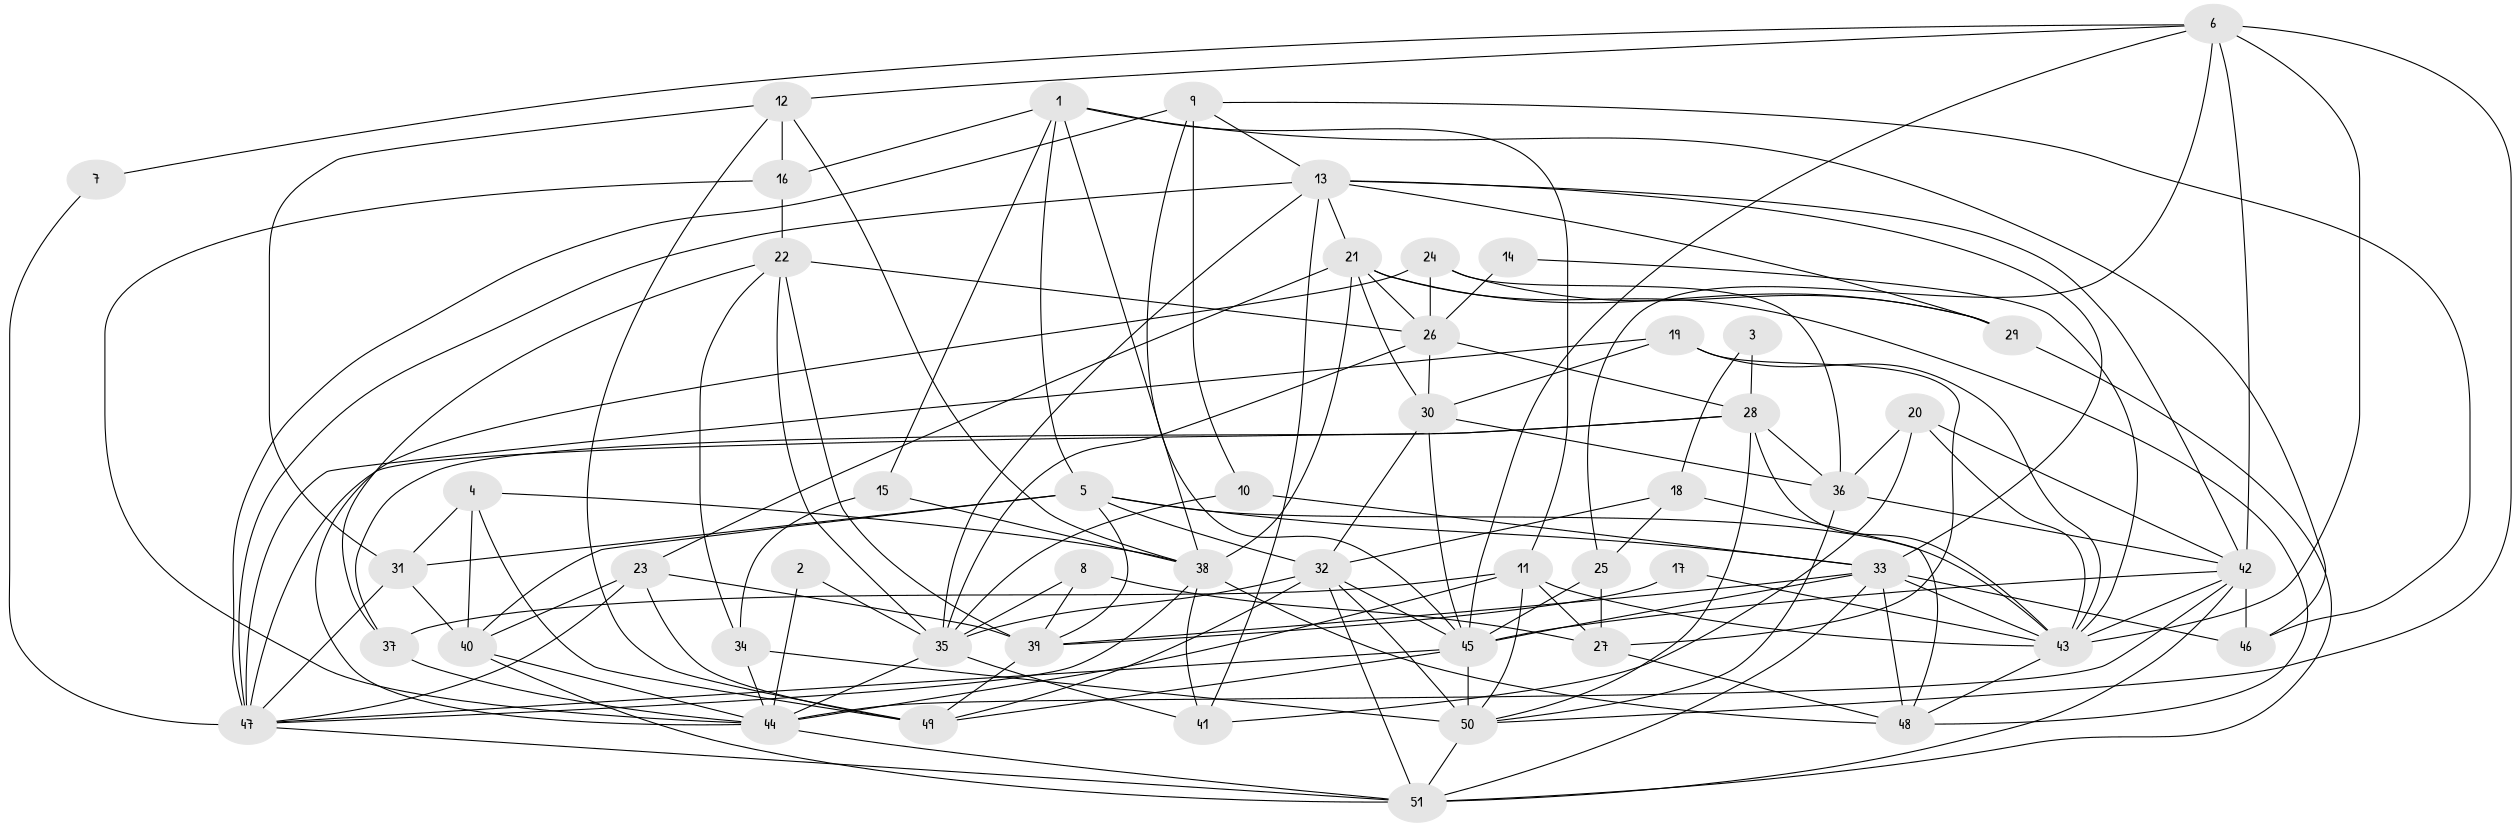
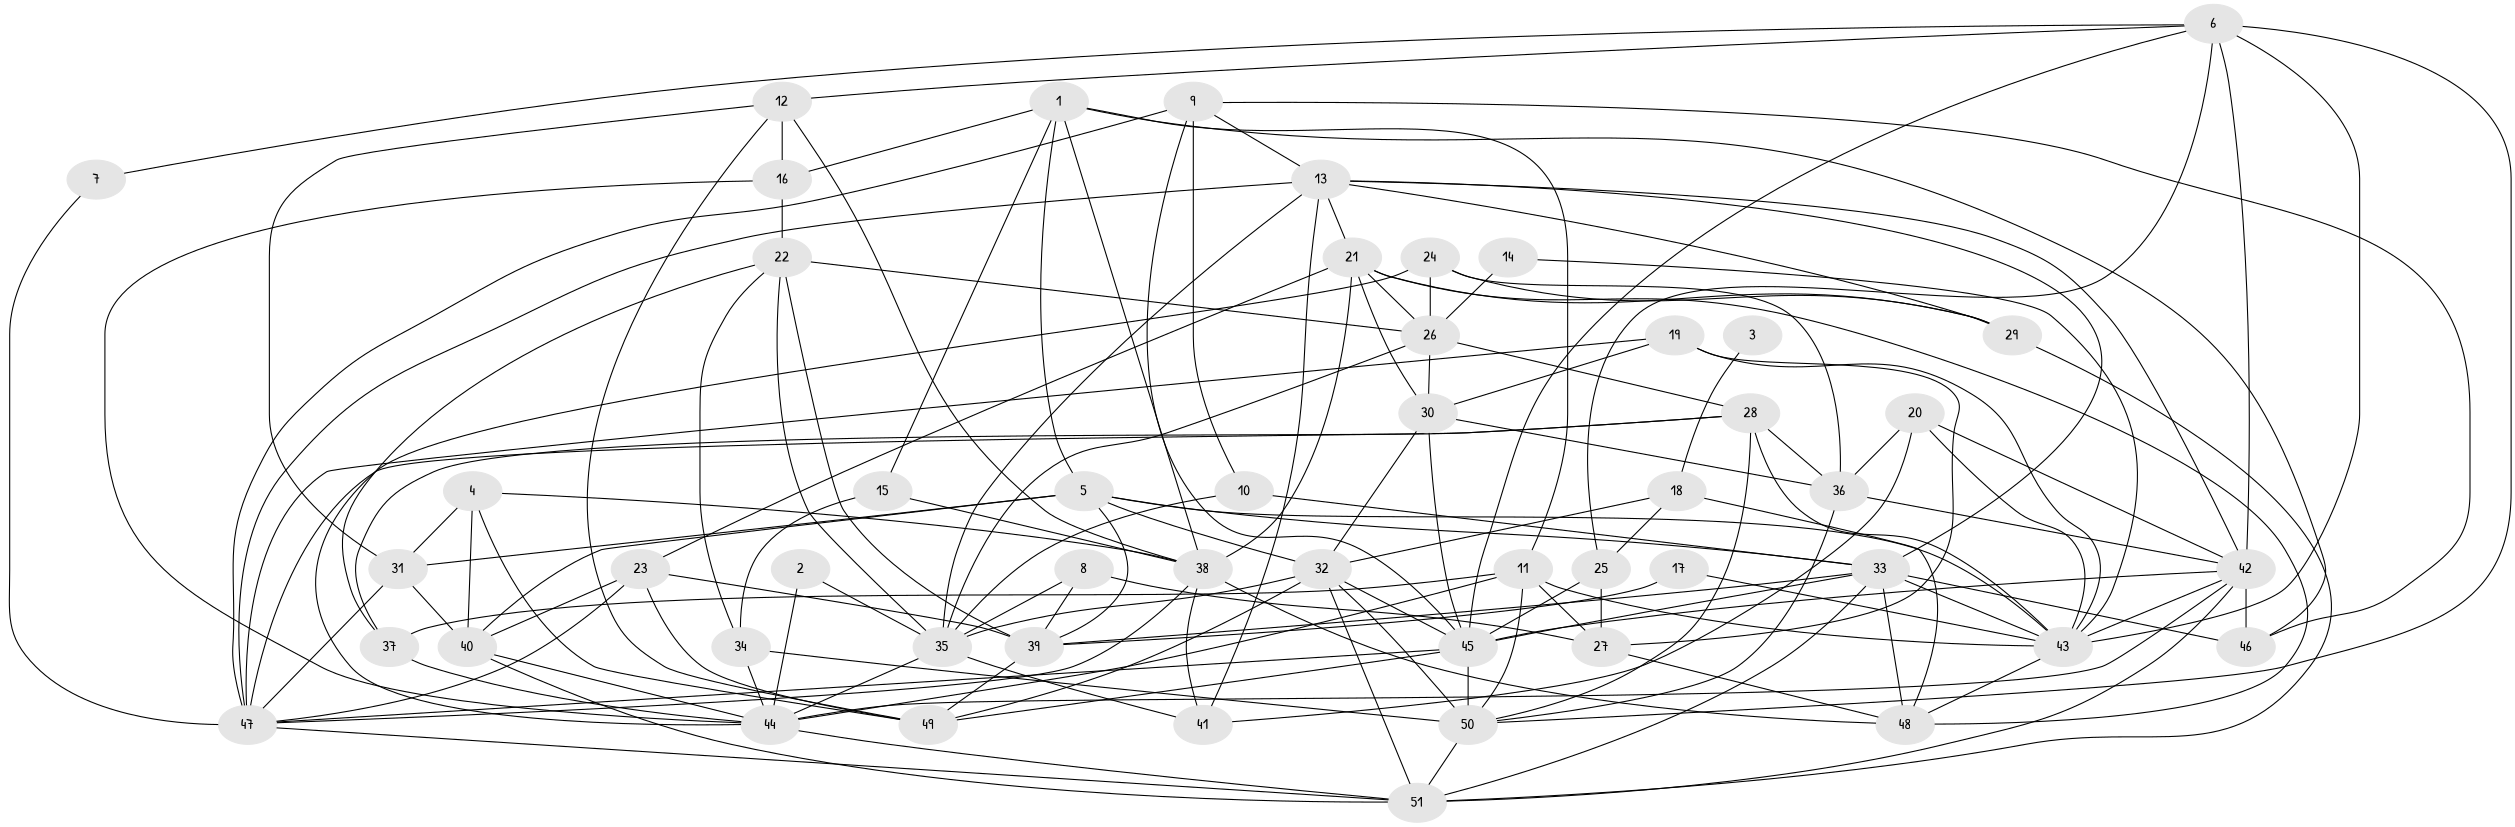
edge "3" -- "28": removed
